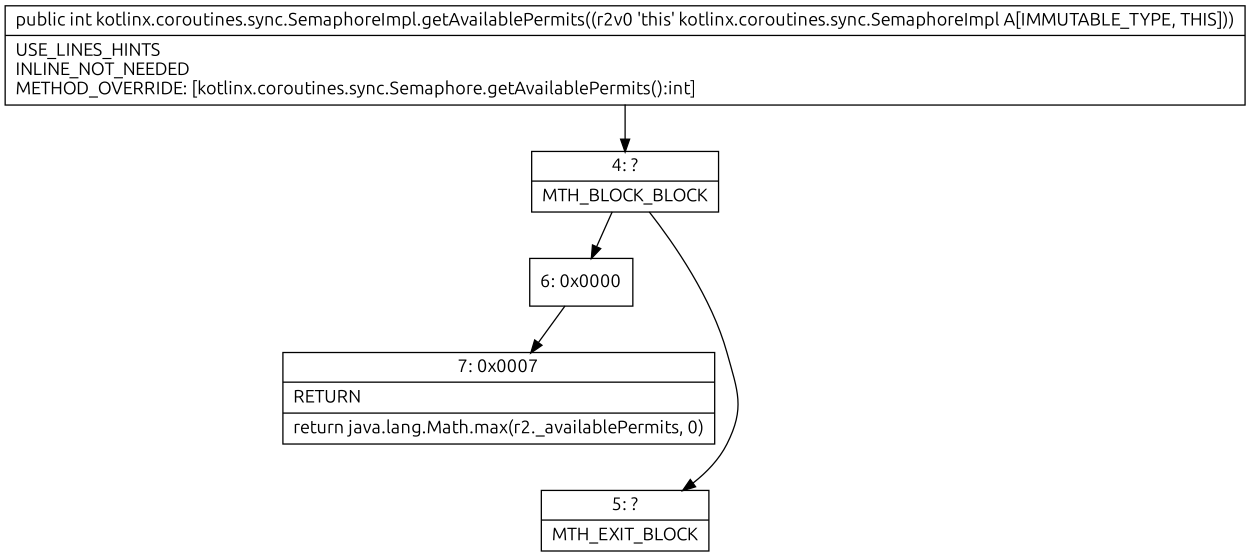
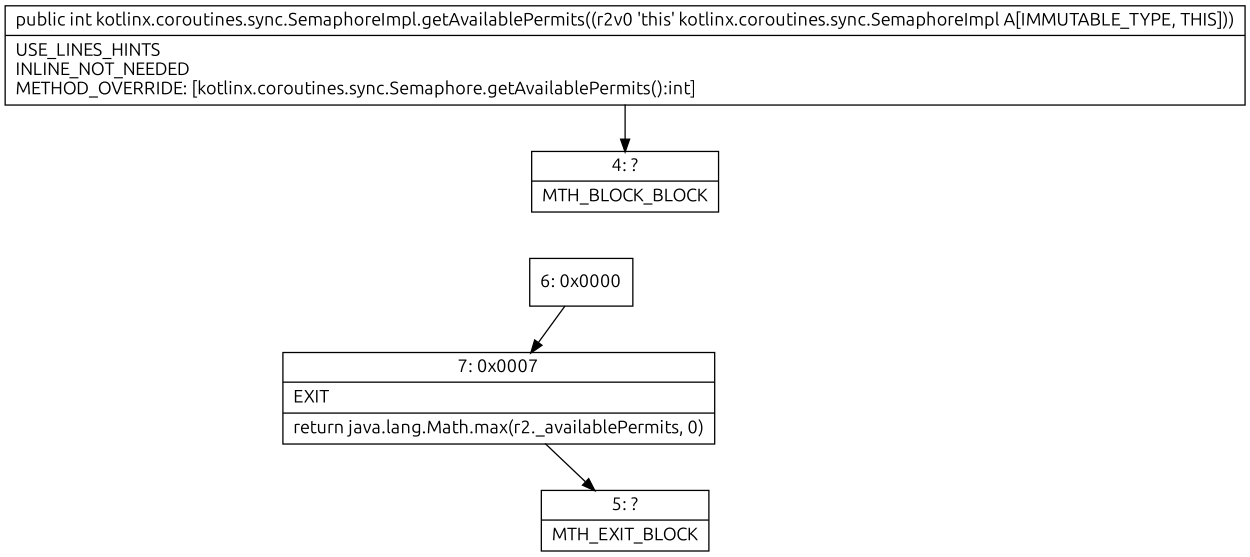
edge "4: ?" -> "6: 0x0000": removed
edge "4: ?" -> "5: ?": now "7: 0x0007" -> "5: ?"
node "7: 0x0007": text "RETURN" -> "EXIT"
